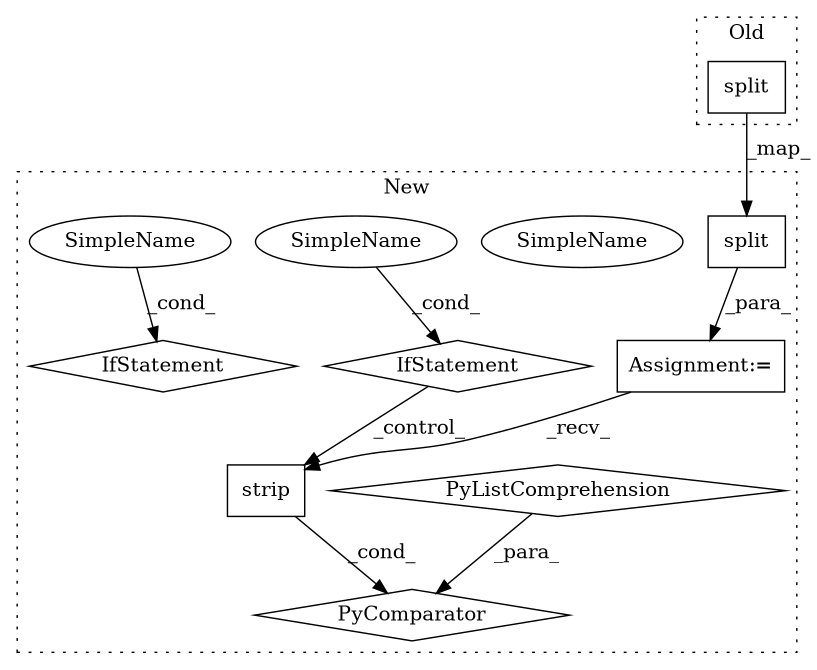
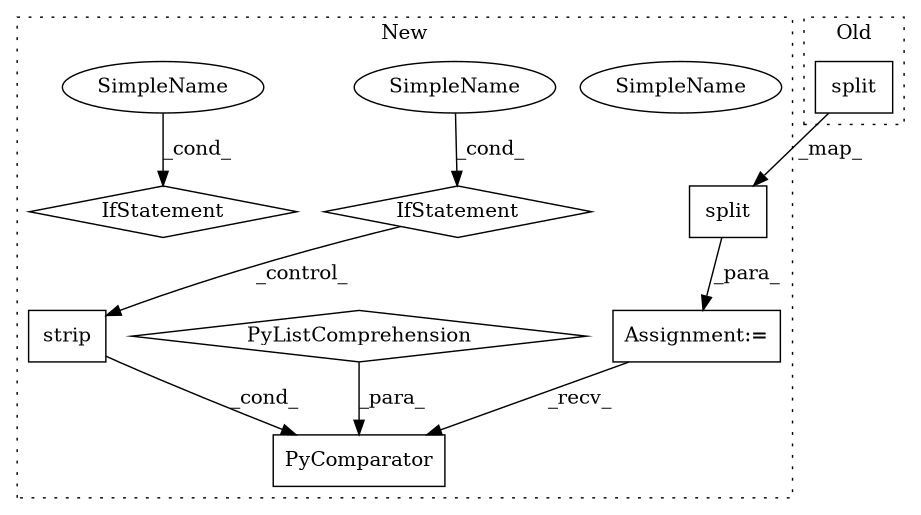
edge "Assignment:=" -> "strip": now "Assignment:=" -> "PyComparator"
node "PyComparator": shape diamond -> box
